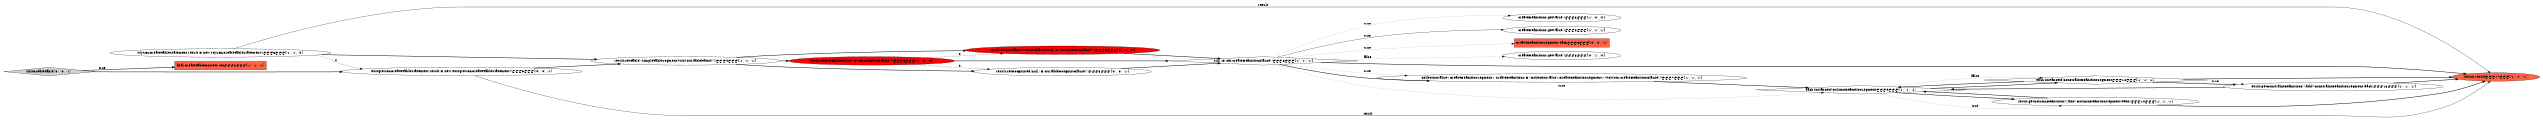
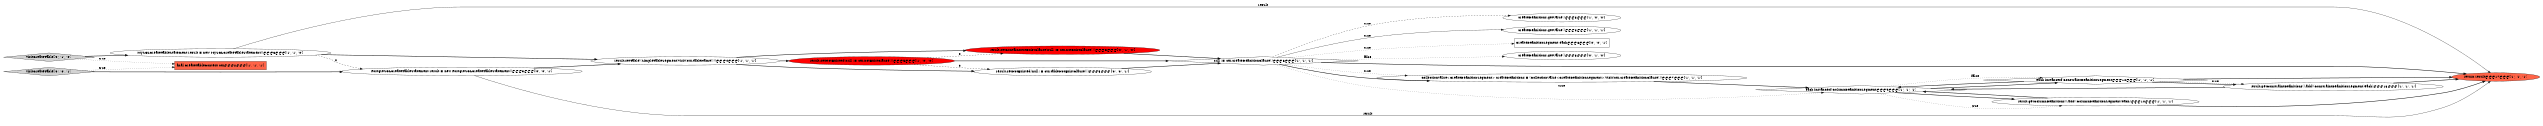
edge "null != ctx.createDefinitionClause()@@@6@@@['1', '1', '1']" -> "createDefinitions.getValue()@@@8@@@['1', '0', '0']": style dotted -> dashed
node "CreateDefinitionSegment each@@@8@@@['0', '0', '1']": fillcolor tomato -> white
node "visitCreateTable['0', '1', '0']": added
edge "visitCreateTable['0', '0', '1']" -> "final CreateTableContext ctx@@@2@@@['1', '1', '1']": style bold -> dotted
